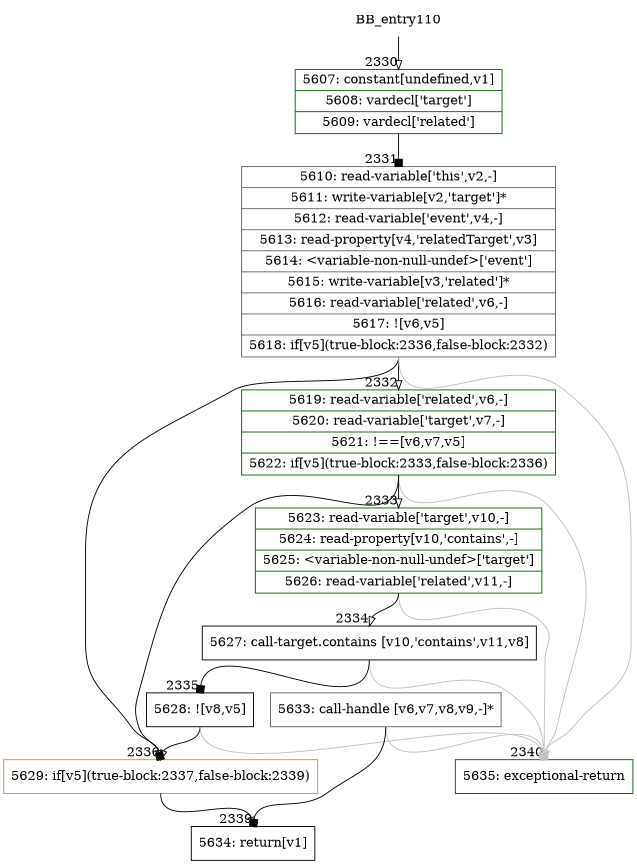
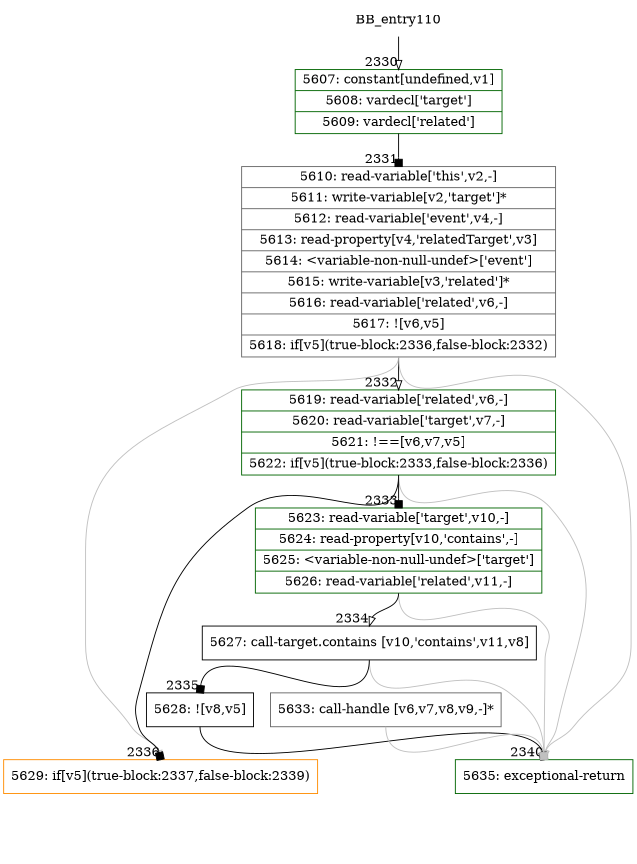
edge "5610: read-variable['this',v2,-]" -> "5629: if[v5](true-block:2337,false-block:2339)": color black -> gray
edge "5619: read-variable['related',v6,-]" -> "5623: read-variable['target',v10,-]": arrowhead onormal -> box
edge "5628: ![v8,v5]" -> "5629: if[v5](true-block:2337,false-block:2339)": removed
edge "5628: ![v8,v5]" -> "5635: exceptional-return": color gray -> black
node "5634: return[v1]": removed
